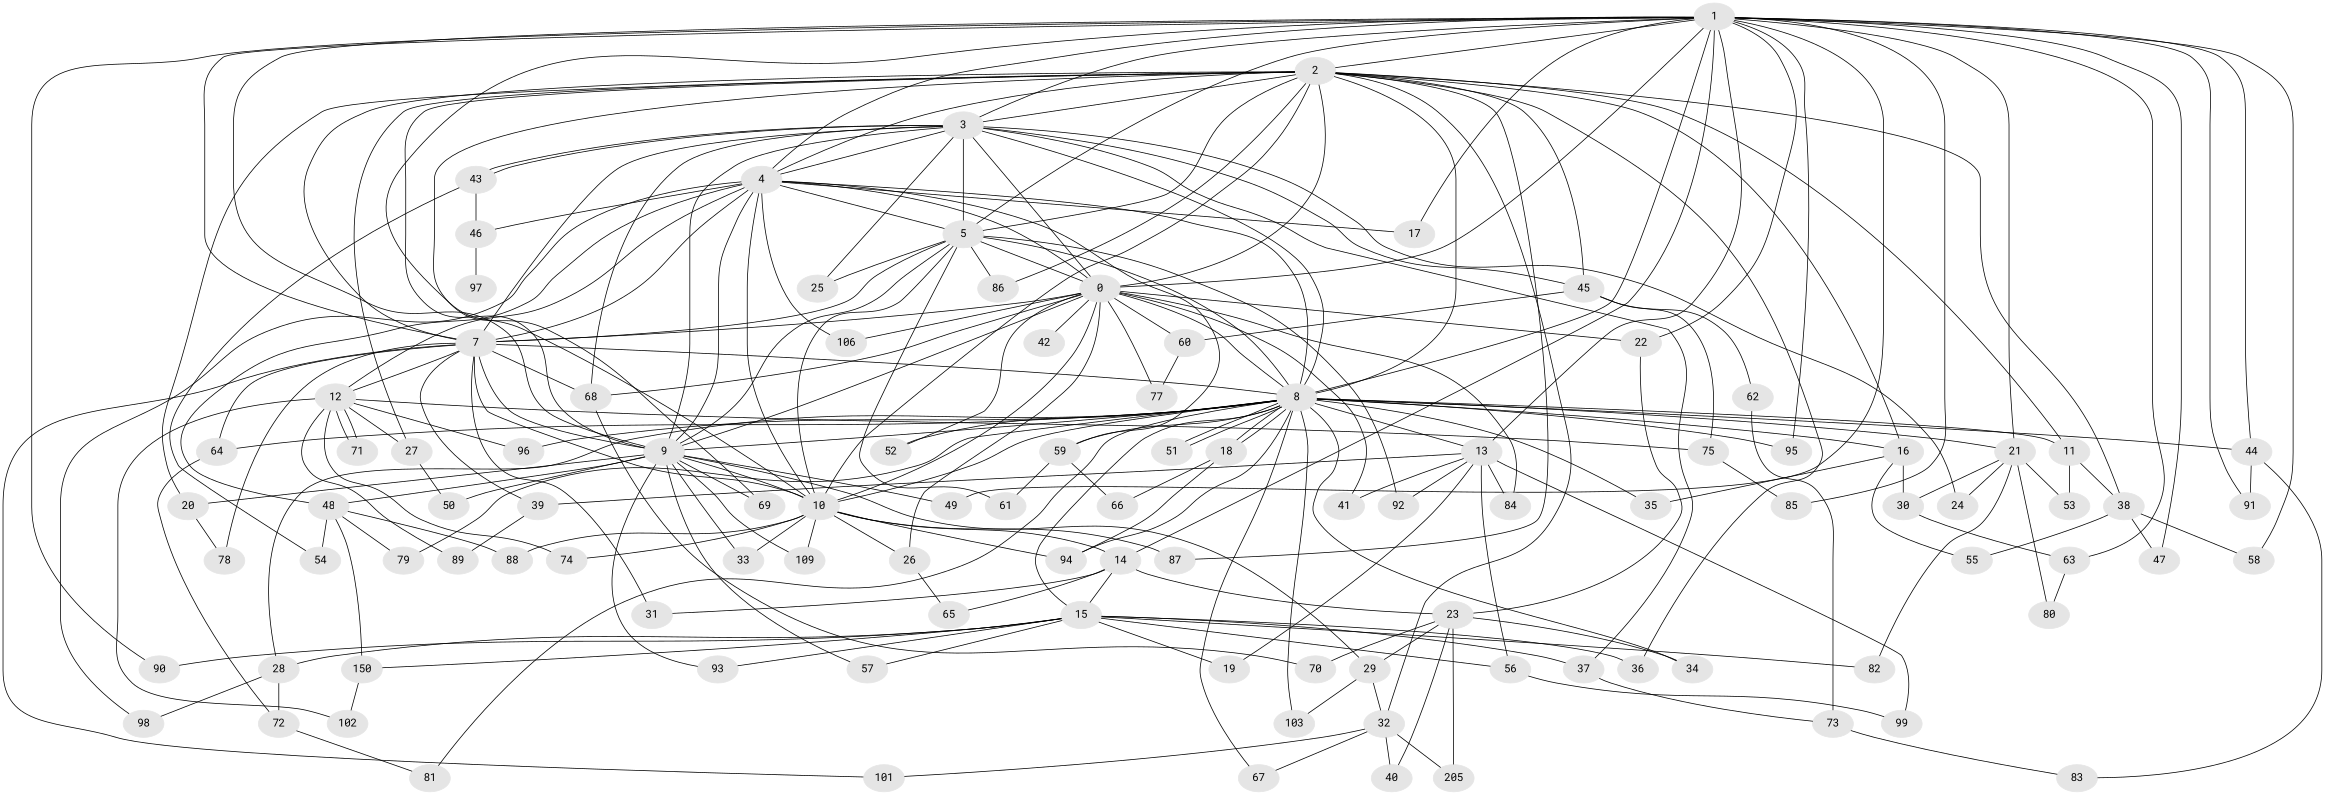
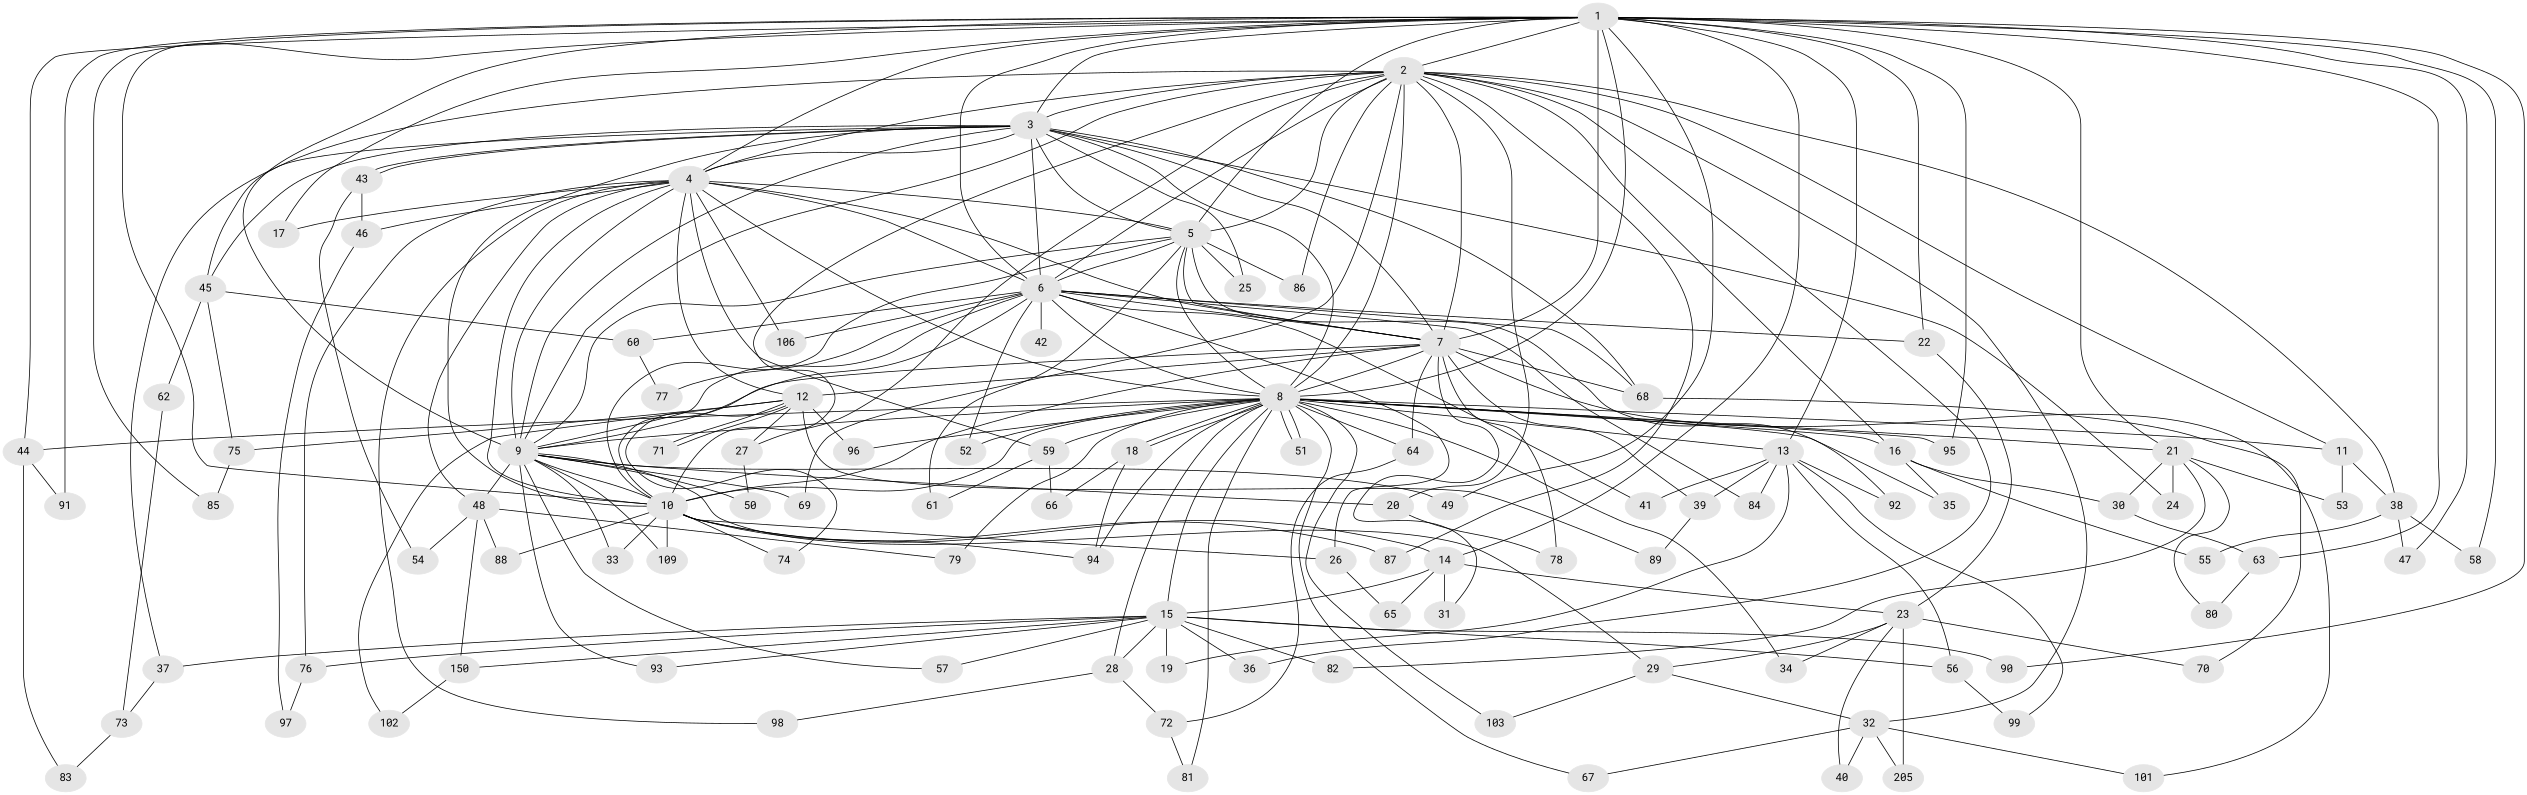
edge "3" -- "10": added
node "0": label "0" -> "6"
node "76": added
